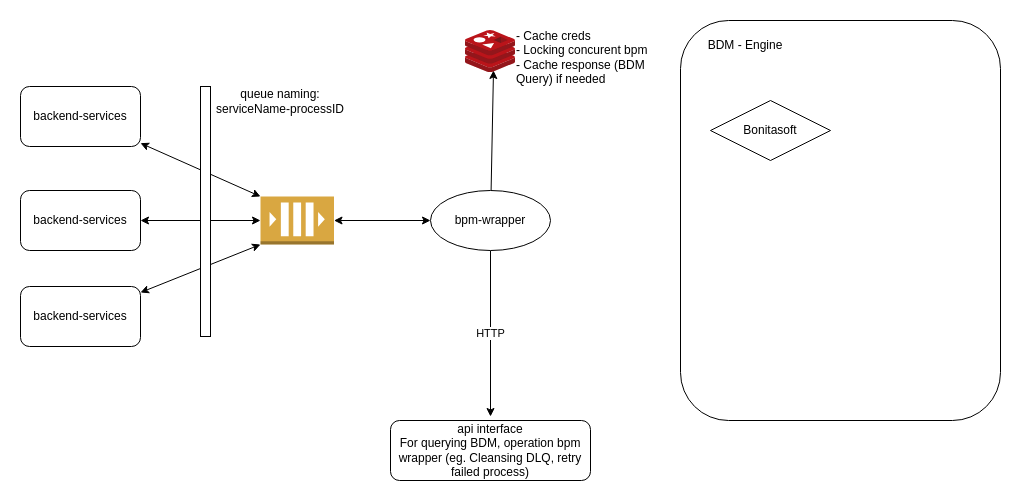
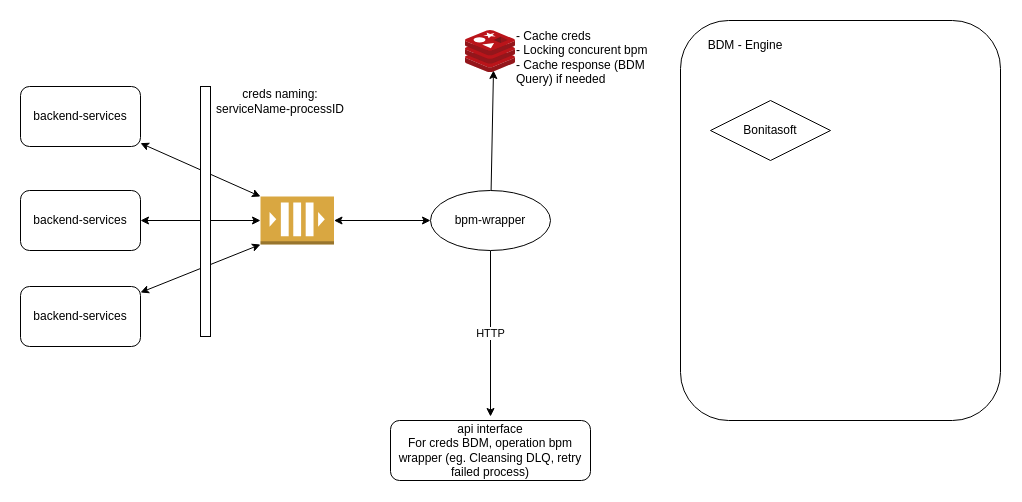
node "queue naming: serviceName-processID": label "queue naming: serviceName-processID" -> "creds naming: serviceName-processID"
node "api interface For querying BDM, operation bpm wrapper (eg. Cleansing DLQ, retry failed process)": label "api interface For querying BDM, operation bpm wrapper (eg. Cleansing DLQ, retry failed process)" -> "api interface For creds BDM, operation bpm wrapper (eg. Cleansing DLQ, retry failed process)"
